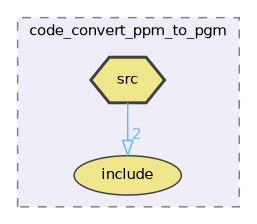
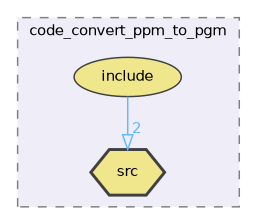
edge "src" -> "include": reversed
